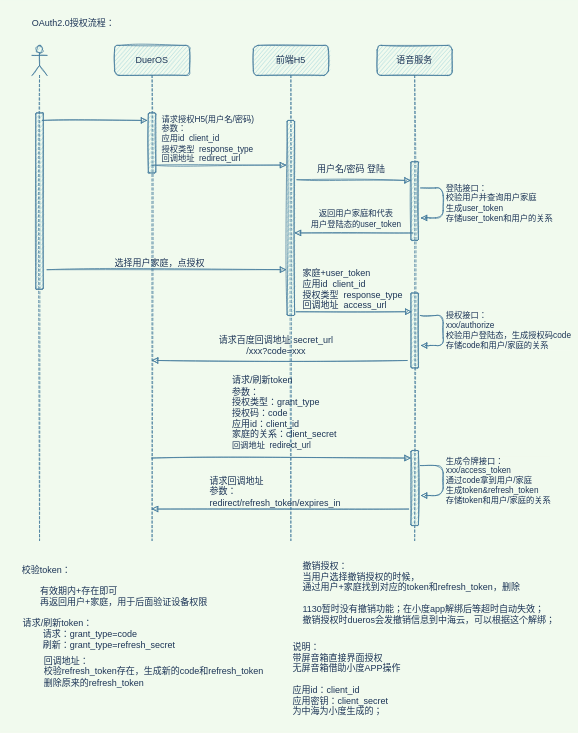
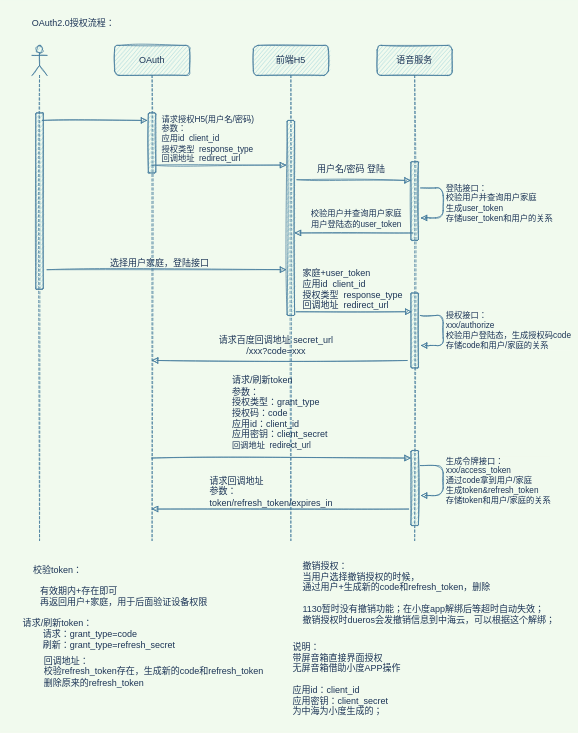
node "DuerOS": label "DuerOS" -> "OAuth"
node "返回用户家庭和代表 用户登陆态的user_token": label "返回用户家庭和代表 用户登陆态的user_token" -> "校验用户并查询用户家庭 用户登陆态的user_token"
node "选择用户家庭，点授权": label "选择用户家庭，点授权" -> "选择用户家庭，登陆接口"
node "家庭+user_token 应用id client_id 授权类型 response_type 回调地址 access_url": label "家庭+user_token 应用id client_id 授权类型 response_type 回调地址 access_url" -> "家庭+user_token 应用id client_id 授权类型 response_type 回调地址 redirect_url"
node "请求/刷新token 参数： 授权类型：grant_type 授权码：code 应用id：client_id 家庭的关系：client_secret 回调地址 redirect_url": label "请求/刷新token 参数： 授权类型：grant_type 授权码：code 应用id：client_id 家庭的关系：client_secret 回调地址 redirect_url" -> "请求/刷新token 参数： 授权类型：grant_type 授权码：code 应用id：client_id 应用密钥：client_secret 回调地址 redirect_url"
node "请求回调地址 参数： redirect/refresh_token/expires_in": label "请求回调地址 参数： redirect/refresh_token/expires_in" -> "请求回调地址 参数： token/refresh_token/expires_in"
node "校验token：": moved (46, 570) -> (57, 570)
node "撤销授权： 当用户选择撤销授权的时候， 通过用户+家庭找到对应的token和refresh_token，删除 1130暂时没有撤销功能；在小度app解绑后等超时自动失效； 撤销授权时dueros会发撤销信息到中海云，可以根据这个解绑；": label "撤销授权： 当用户选择撤销授权的时候， 通过用户+家庭找到对应的token和refresh_token，删除 1130暂时没有撤销功能；在小度app解绑后等超时自动失效； 撤销授权时dueros会发撤销信息到中海云，可以根据这个解绑；" -> "撤销授权： 当用户选择撤销授权的时候， 通过用户+生成新的code和refresh_token，删除 1130暂时没有撤销功能；在小度app解绑后等超时自动失效； 撤销授权时dueros会发撤销信息到中海云，可以根据这个解绑；"
